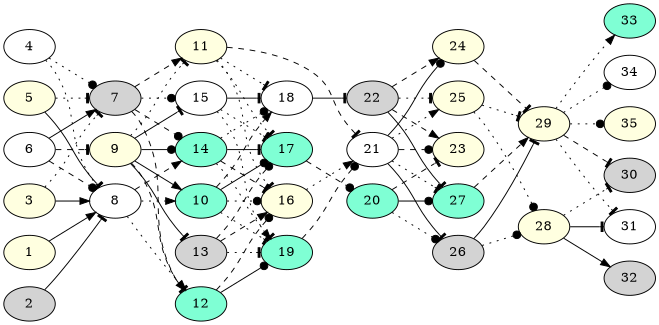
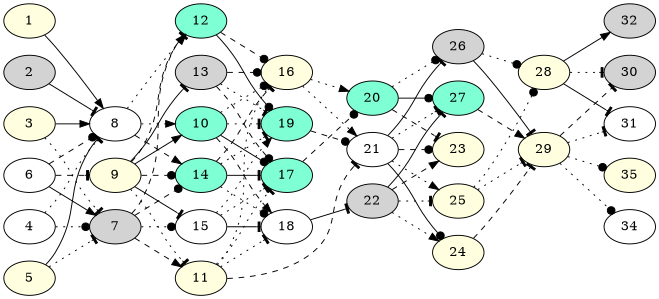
node "33": removed
edge "22" -> "24": style dashed -> dotted
edge "16" -> "20": added
edge "9" -> "14": style solid -> dashed
edge "13" -> "16": arrowhead normal -> dot
